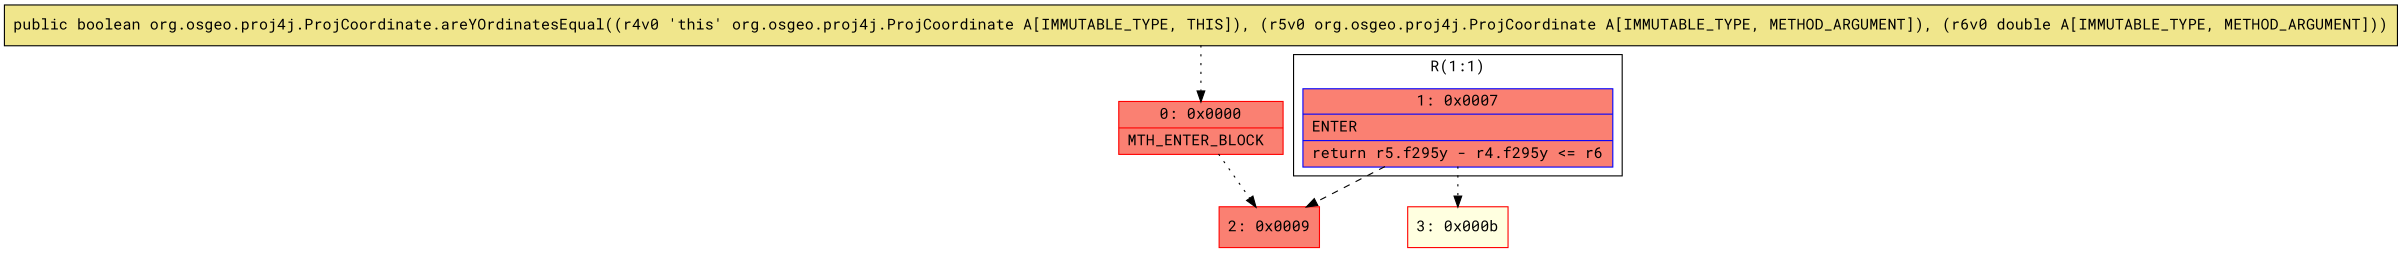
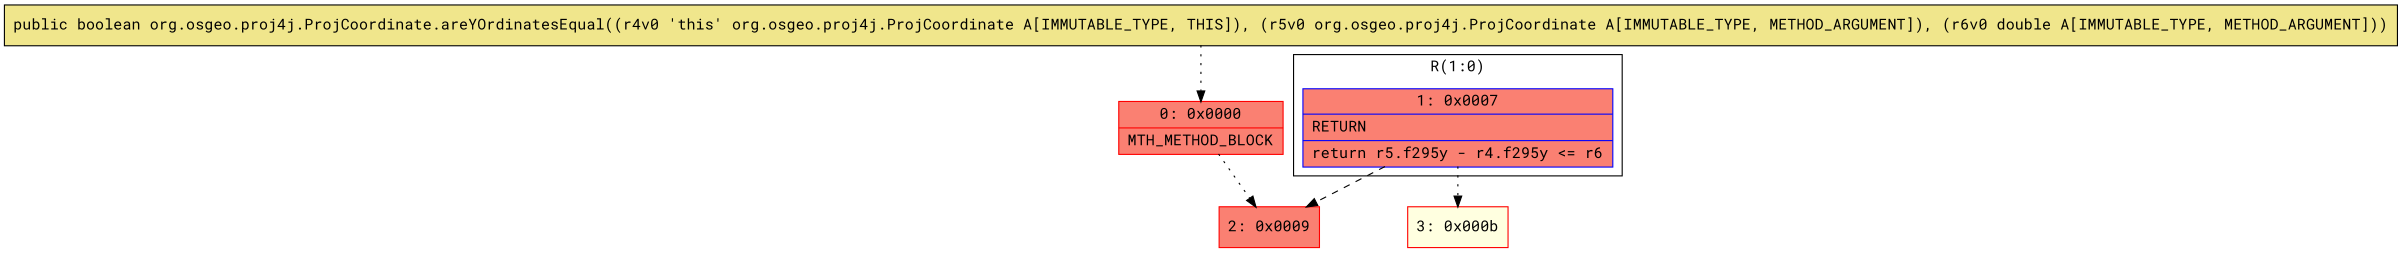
cluster "R(1:1)": label "R(1:1)" -> "R(1:0)"
node "1: 0x0007": text "ENTER" -> "RETURN"
node "0: 0x0000": text "MTH_ENTER_BLOCK" -> "MTH_METHOD_BLOCK"
